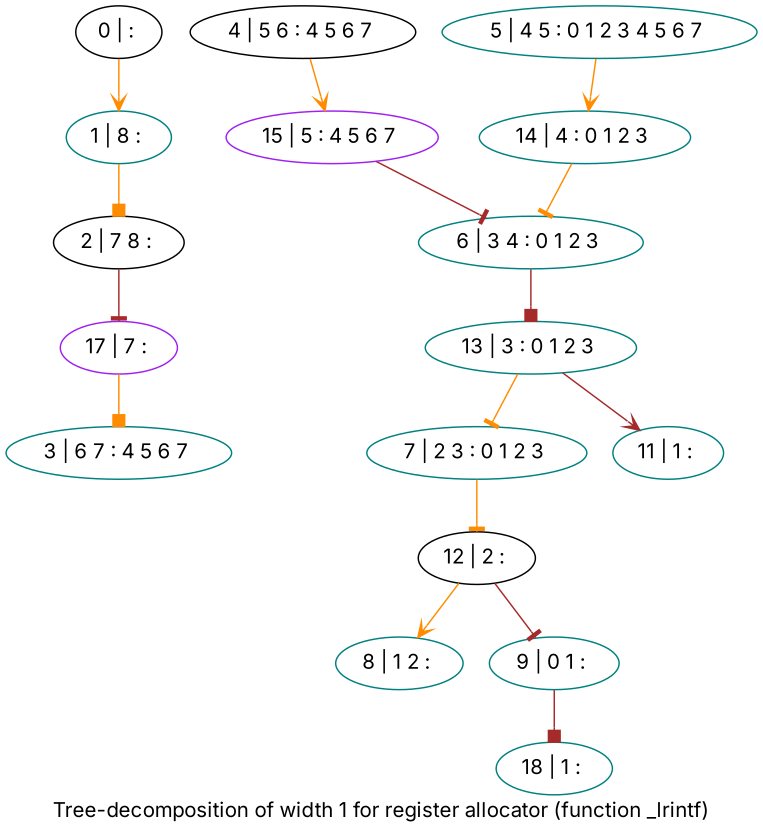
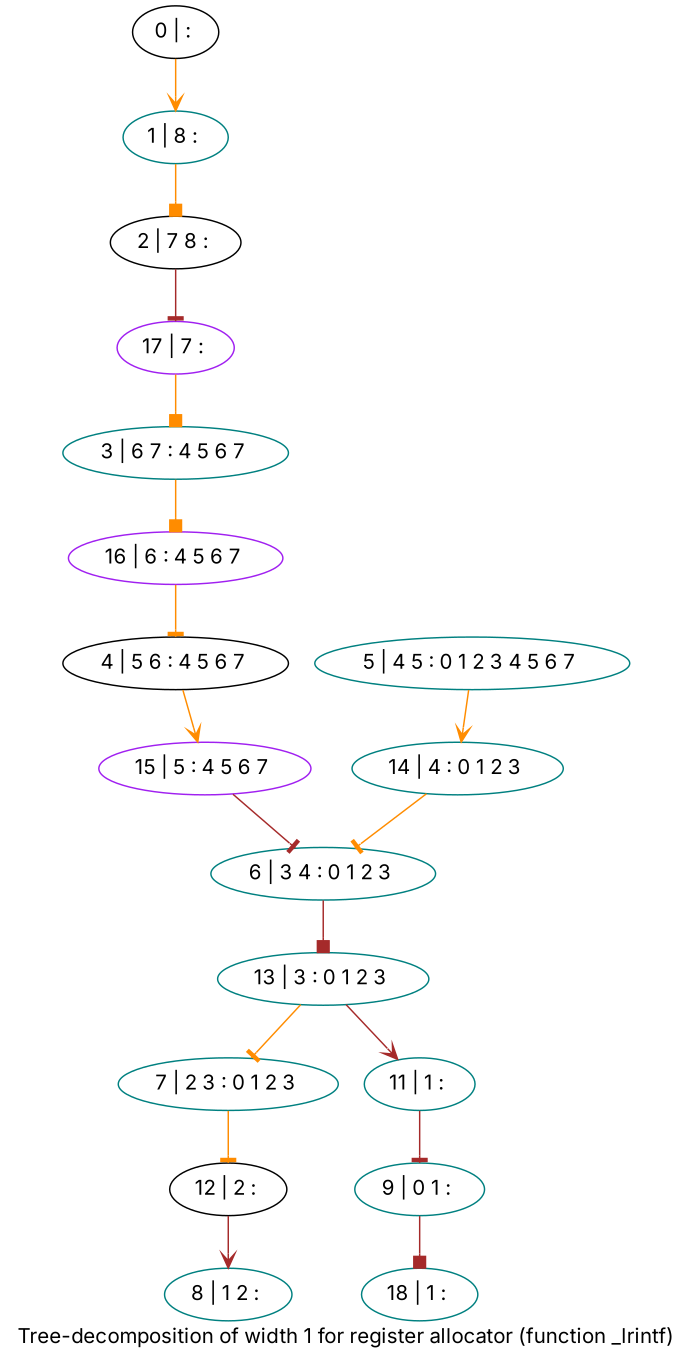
node "16 | 6 : 4 5 6 7": added
edge "12 | 2 :" -> "8 | 1 2 :": color darkorange -> brown
edge "12 | 2 :" -> "9 | 0 1 :": now "11 | 1 :" -> "9 | 0 1 :"
